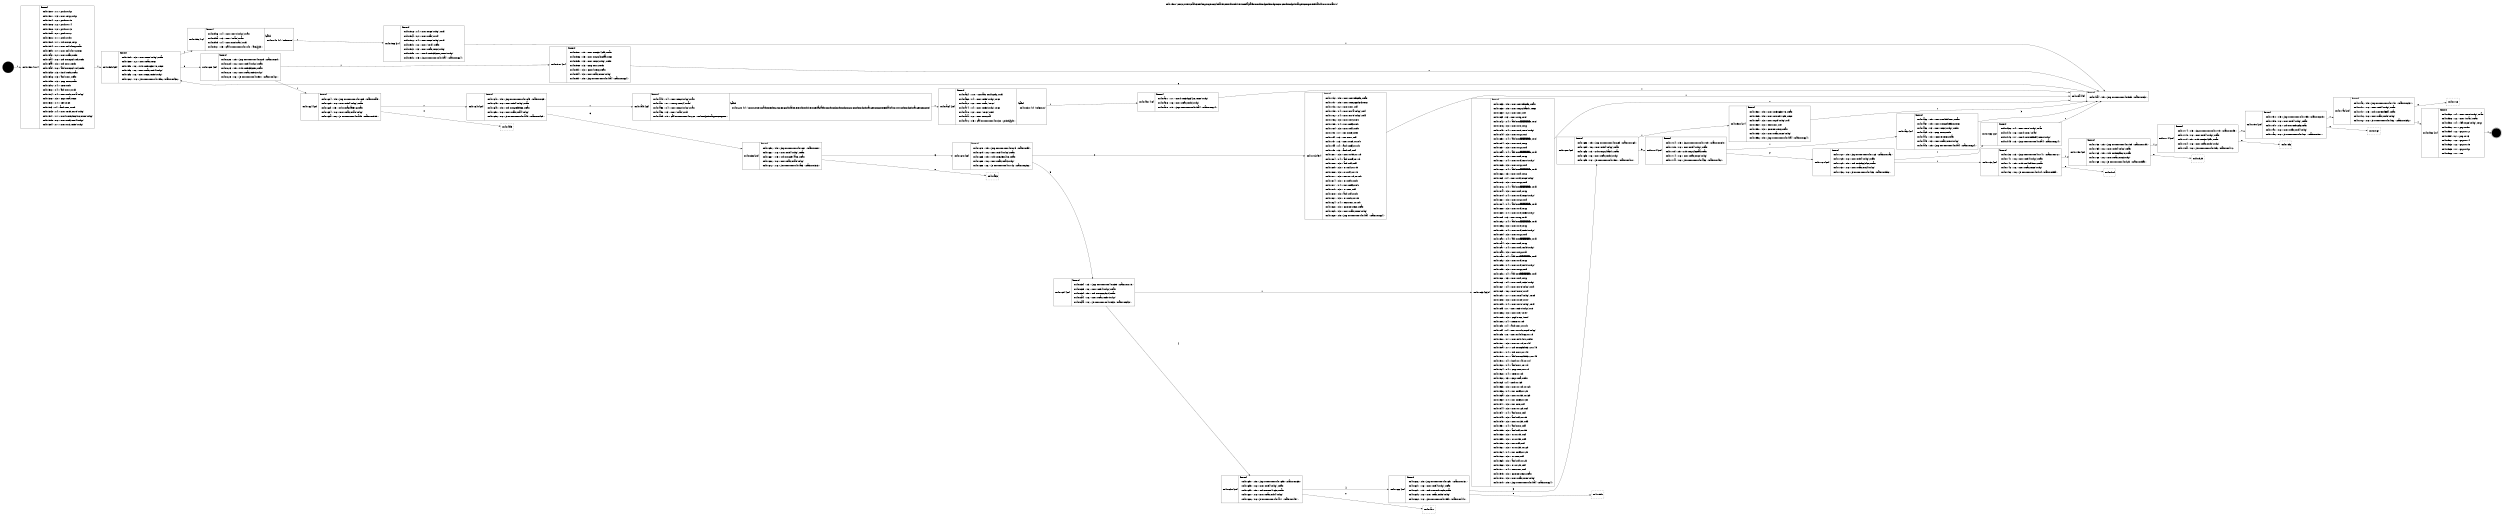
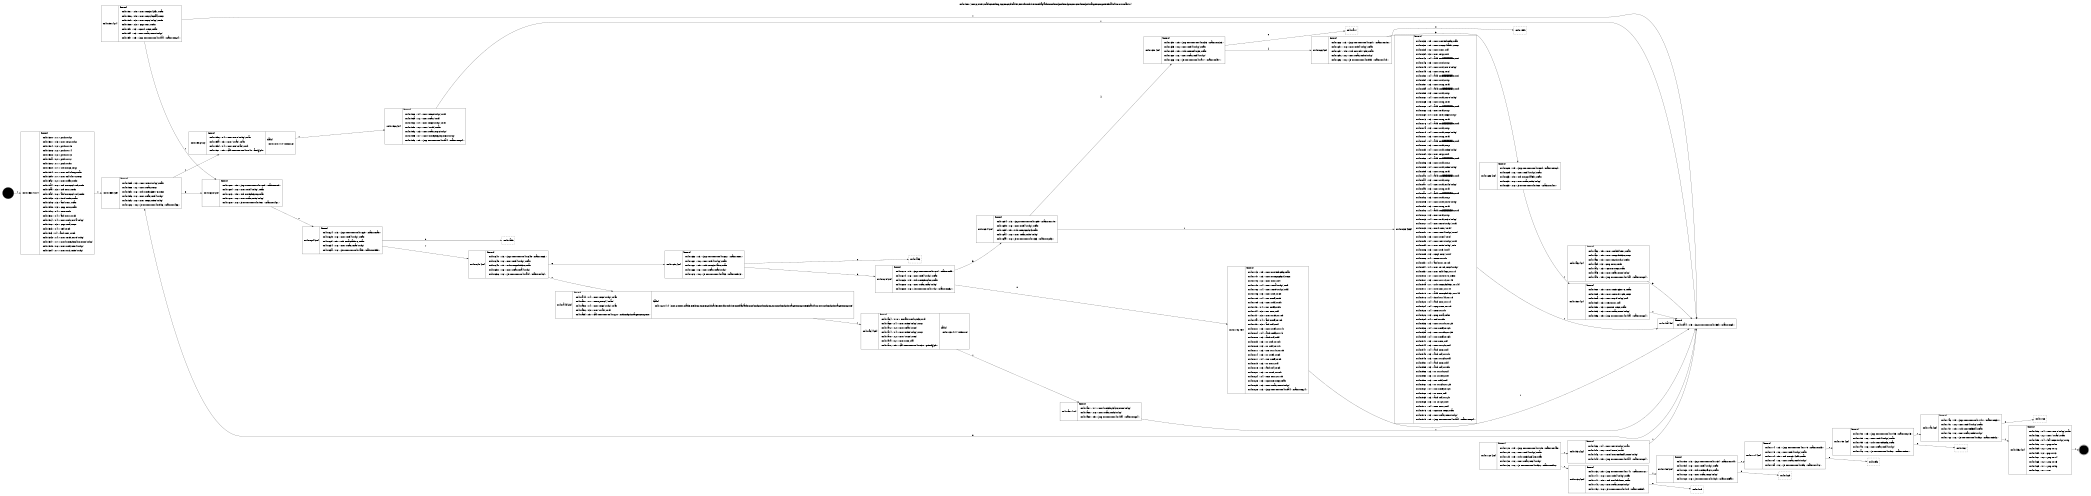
edge "0x401608 [28]" -> "0x4019e1 [27]": reversed
node "0x401704 [28]": removed
